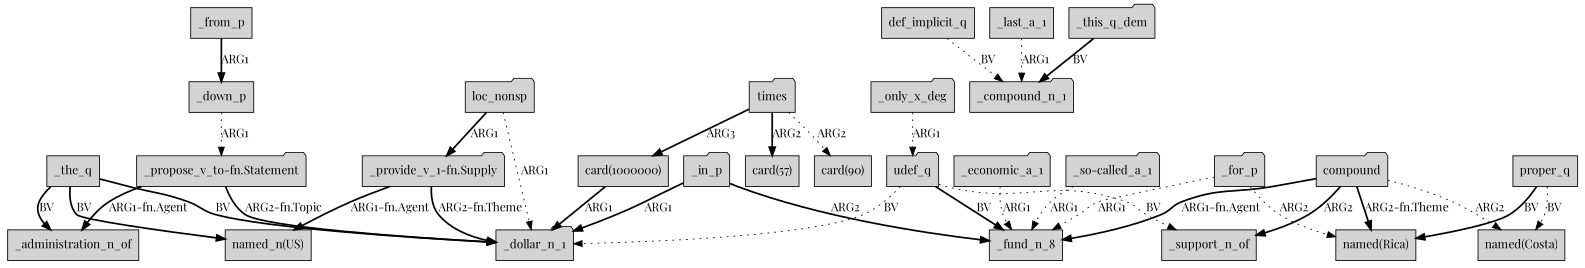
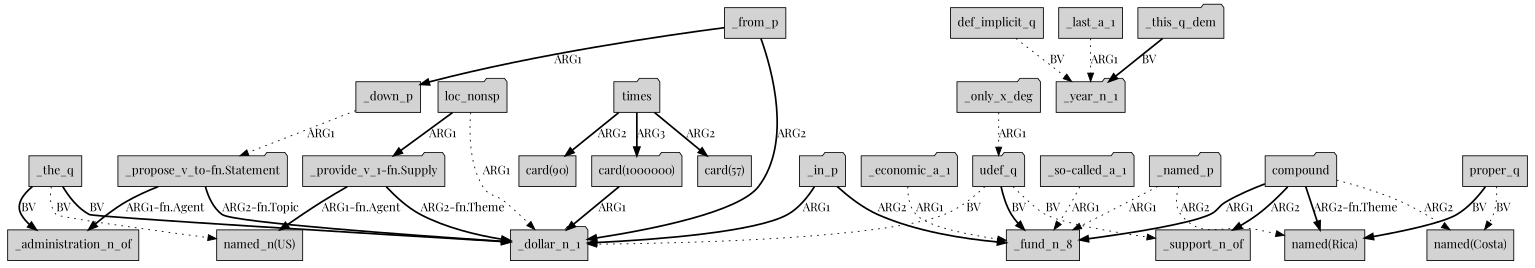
node "_compound_n_1": label "_compound_n_1" -> "_year_n_1"
edge "times" -> "card(90)": style dotted -> bold
node "card(1000000)": shape box -> folder
node "_for_p": label "_for_p" -> "_named_p"
edge "_from_p" -> "_dollar_n_1": added, label "ARG2"
edge "compound" -> "_fund_n_8": label "ARG1-fn.Agent" -> "ARG1"
edge "_the_q" -> "named_n(US)": style bold -> dotted
